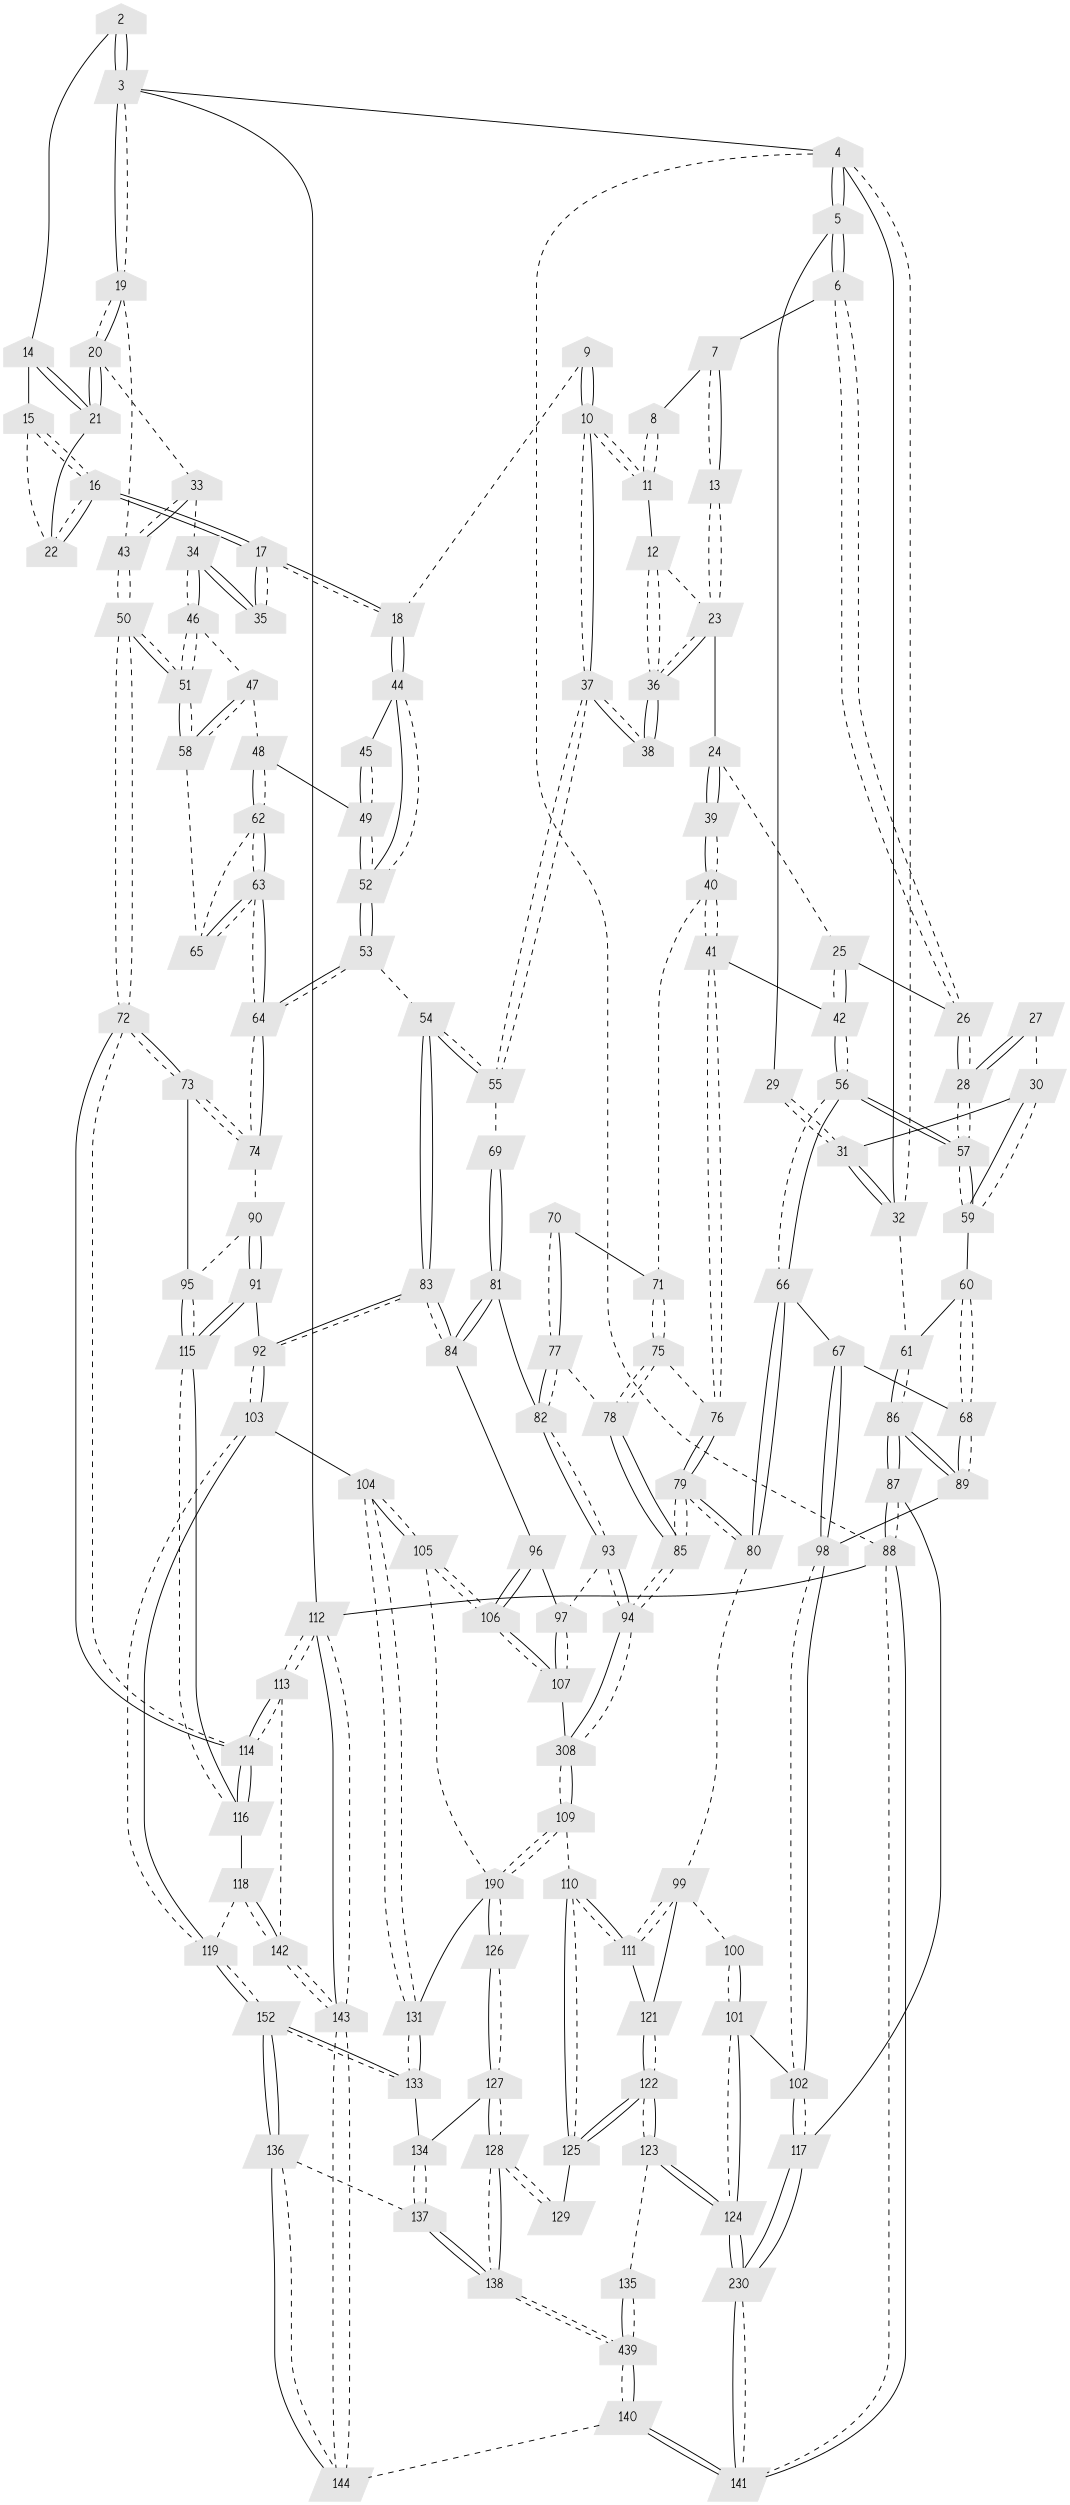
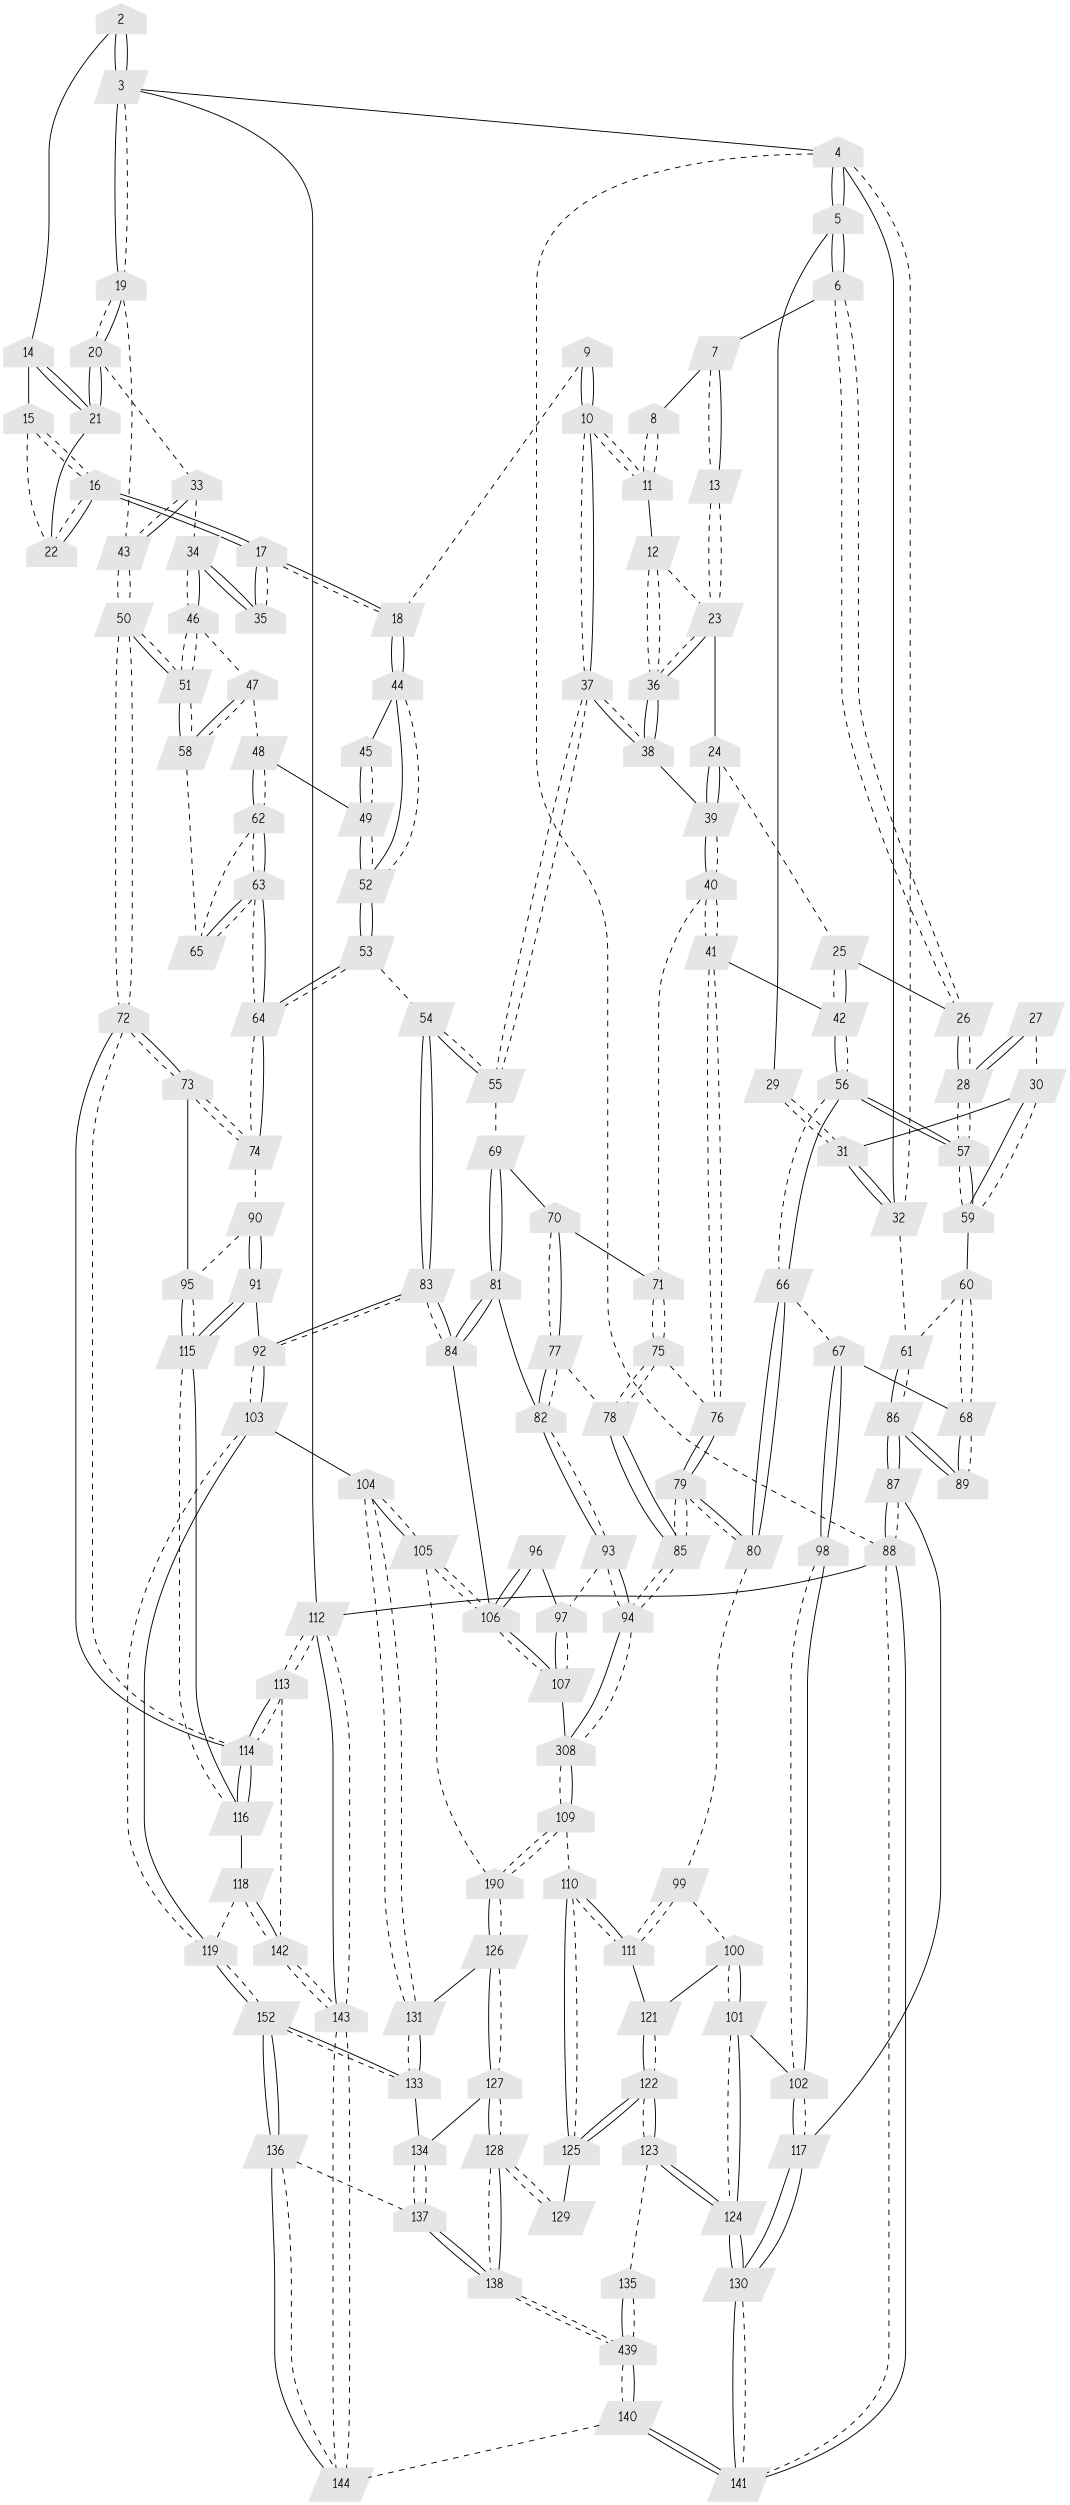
edge "38" -- "39": added
edge "69" -- "70": added
edge "60" -- "61": style solid -> dashed
edge "66" -- "67": style solid -> dashed
edge "84" -- "96": now "84" -- "106"
edge "89" -- "98": removed
edge "190" -- "131": now "126" -- "131"
edge "99" -- "121": now "100" -- "121"
node "230": label "230" -> "130"
